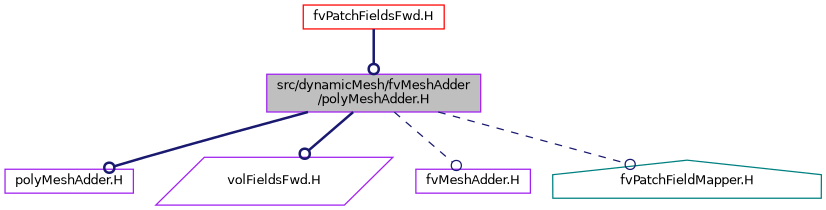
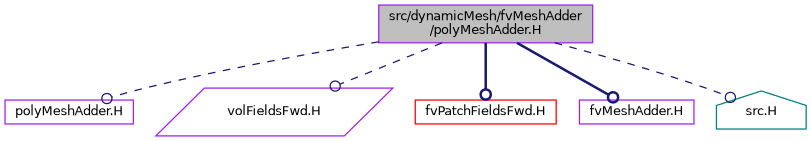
edge "fvPatchFieldsFwd.H" -> "src/dynamicMesh/fvMeshAdder /polyMeshAdder.H": reversed
edge "src/dynamicMesh/fvMeshAdder /polyMeshAdder.H" -> "volFieldsFwd.H": style bold -> dashed
edge "src/dynamicMesh/fvMeshAdder /polyMeshAdder.H" -> "fvMeshAdder.H": style dashed -> bold
edge "src/dynamicMesh/fvMeshAdder /polyMeshAdder.H" -> "polyMeshAdder.H": style bold -> dashed
node "fvPatchFieldMapper.H": label "fvPatchFieldMapper.H" -> "src.H"
